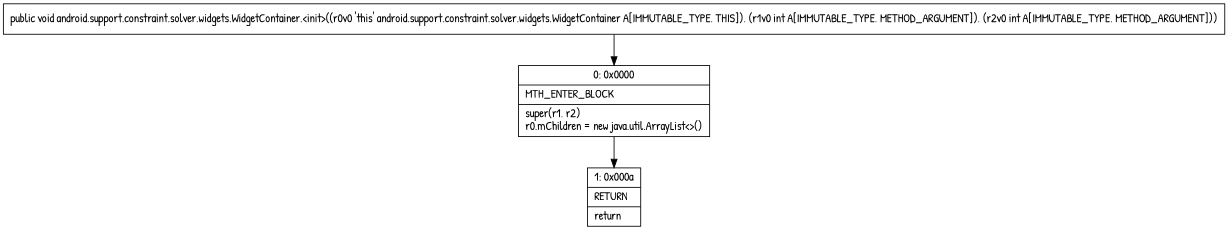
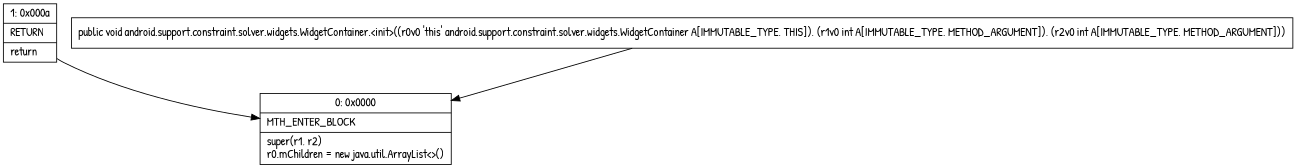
edge "0: 0x0000" -> "1: 0x000a": reversed
